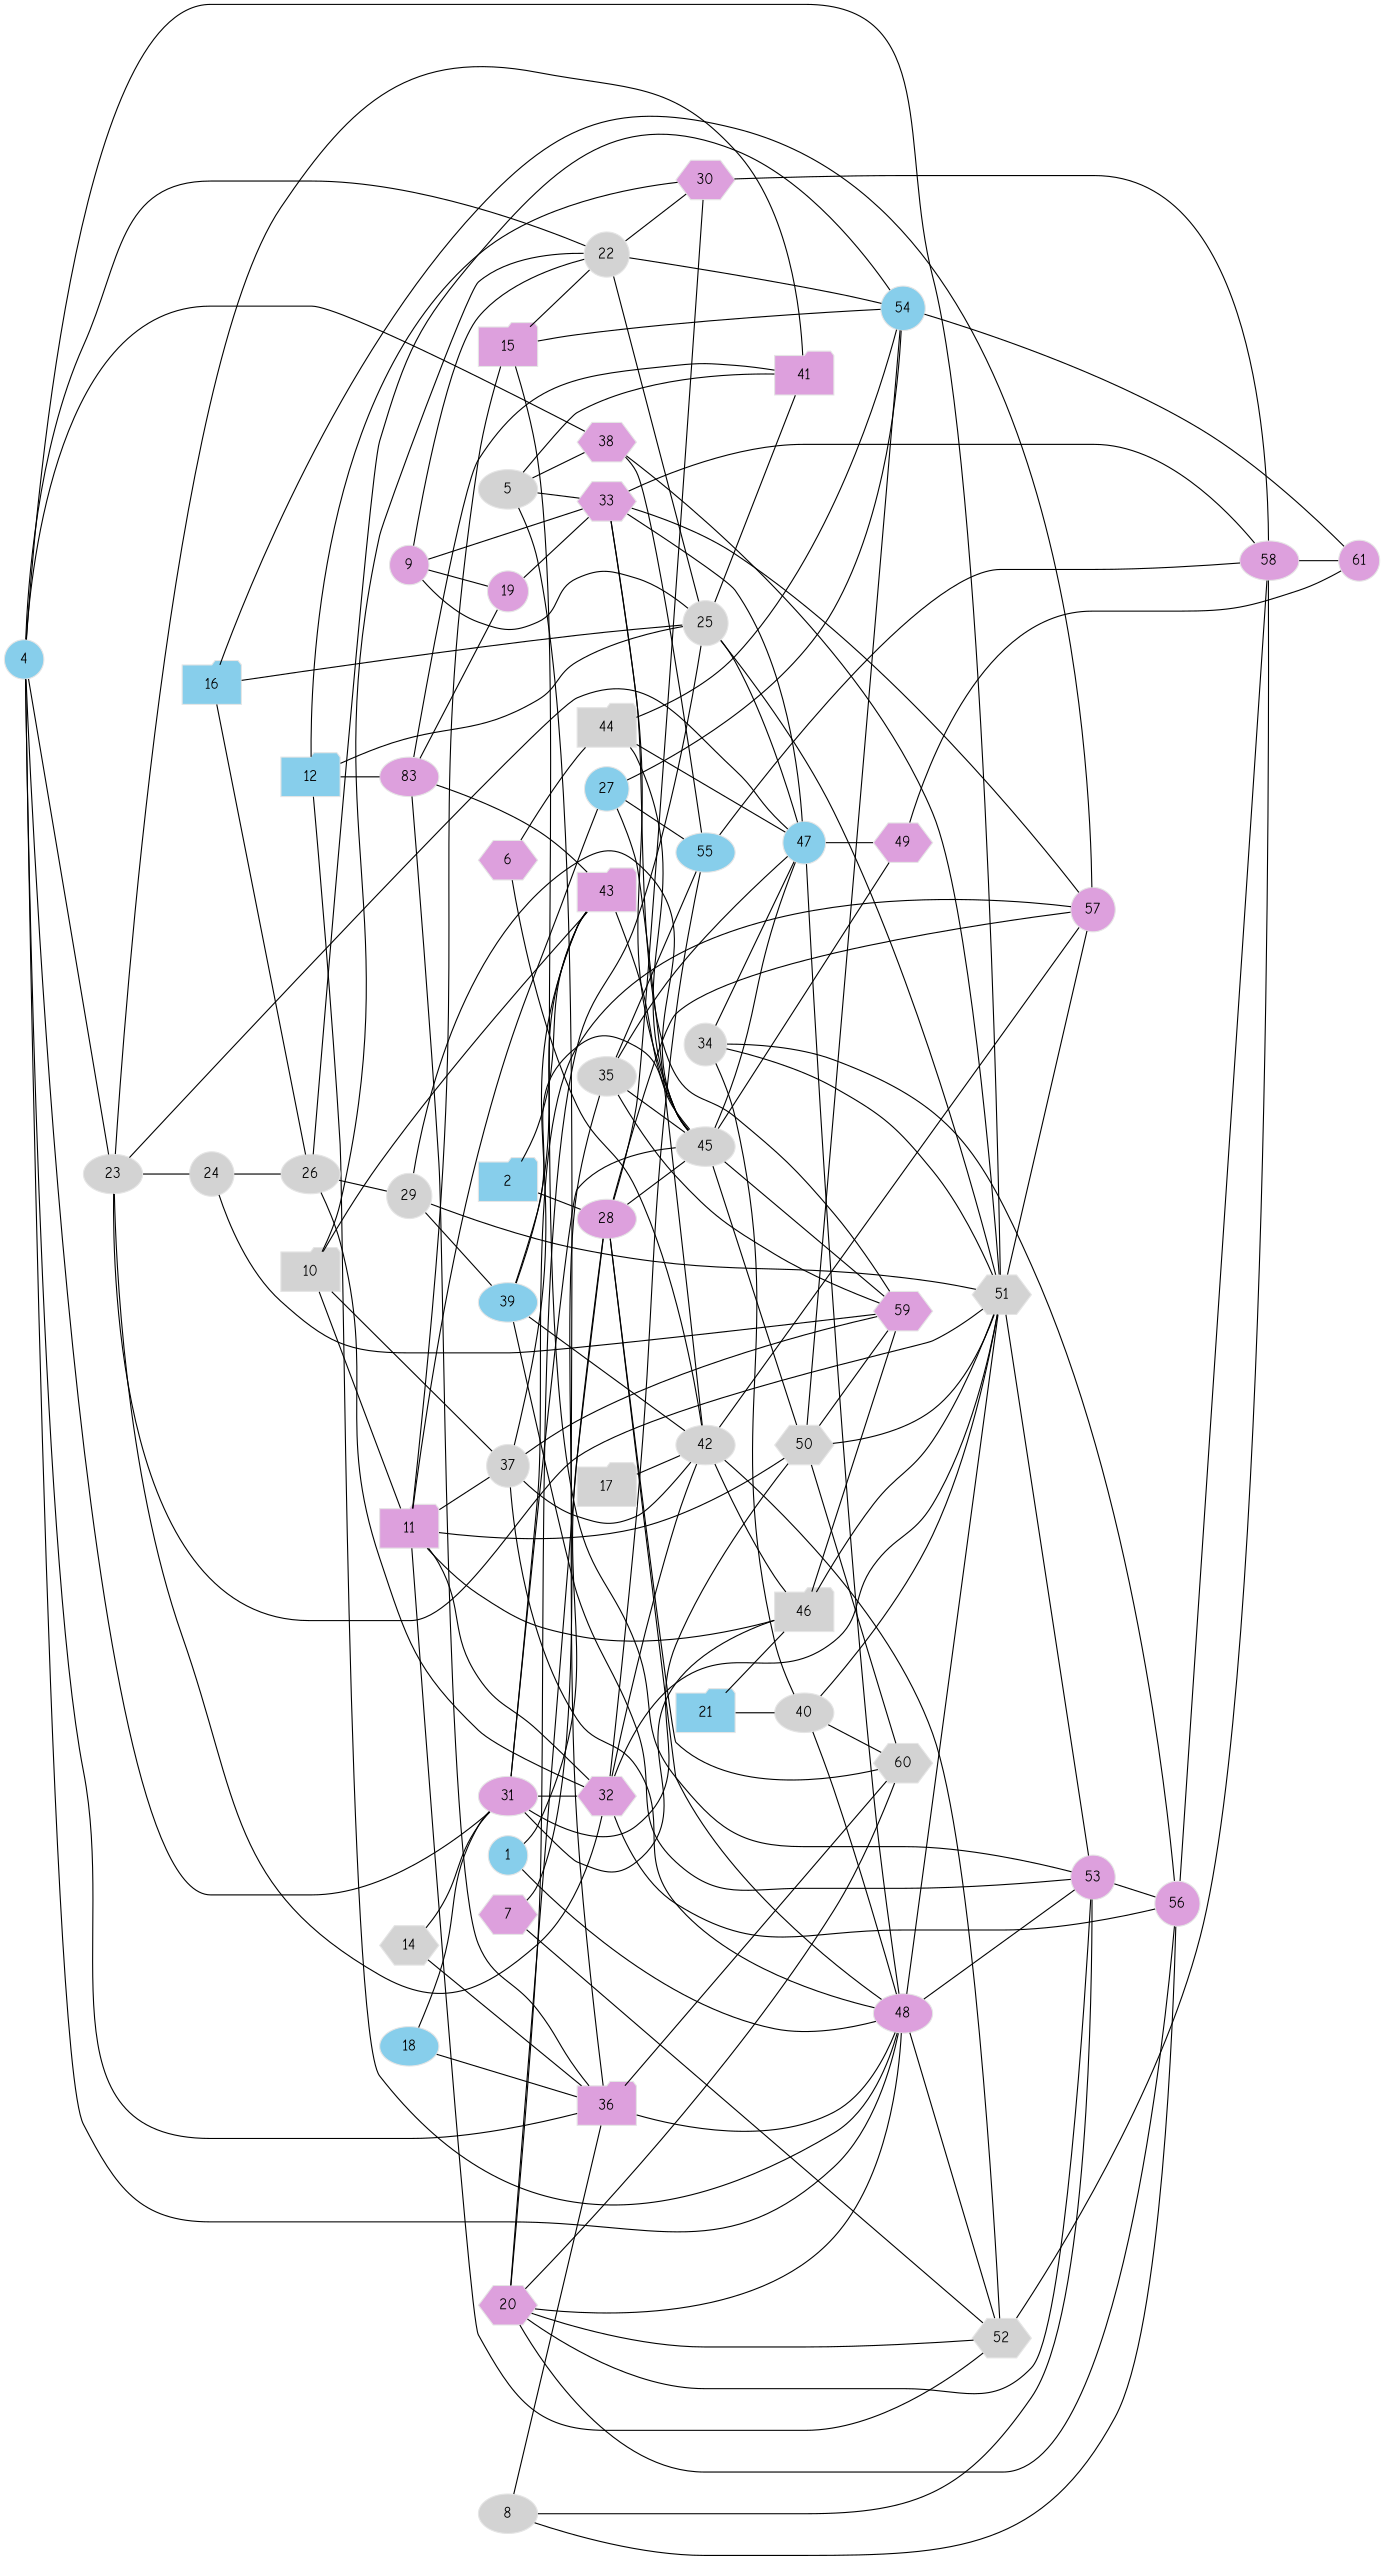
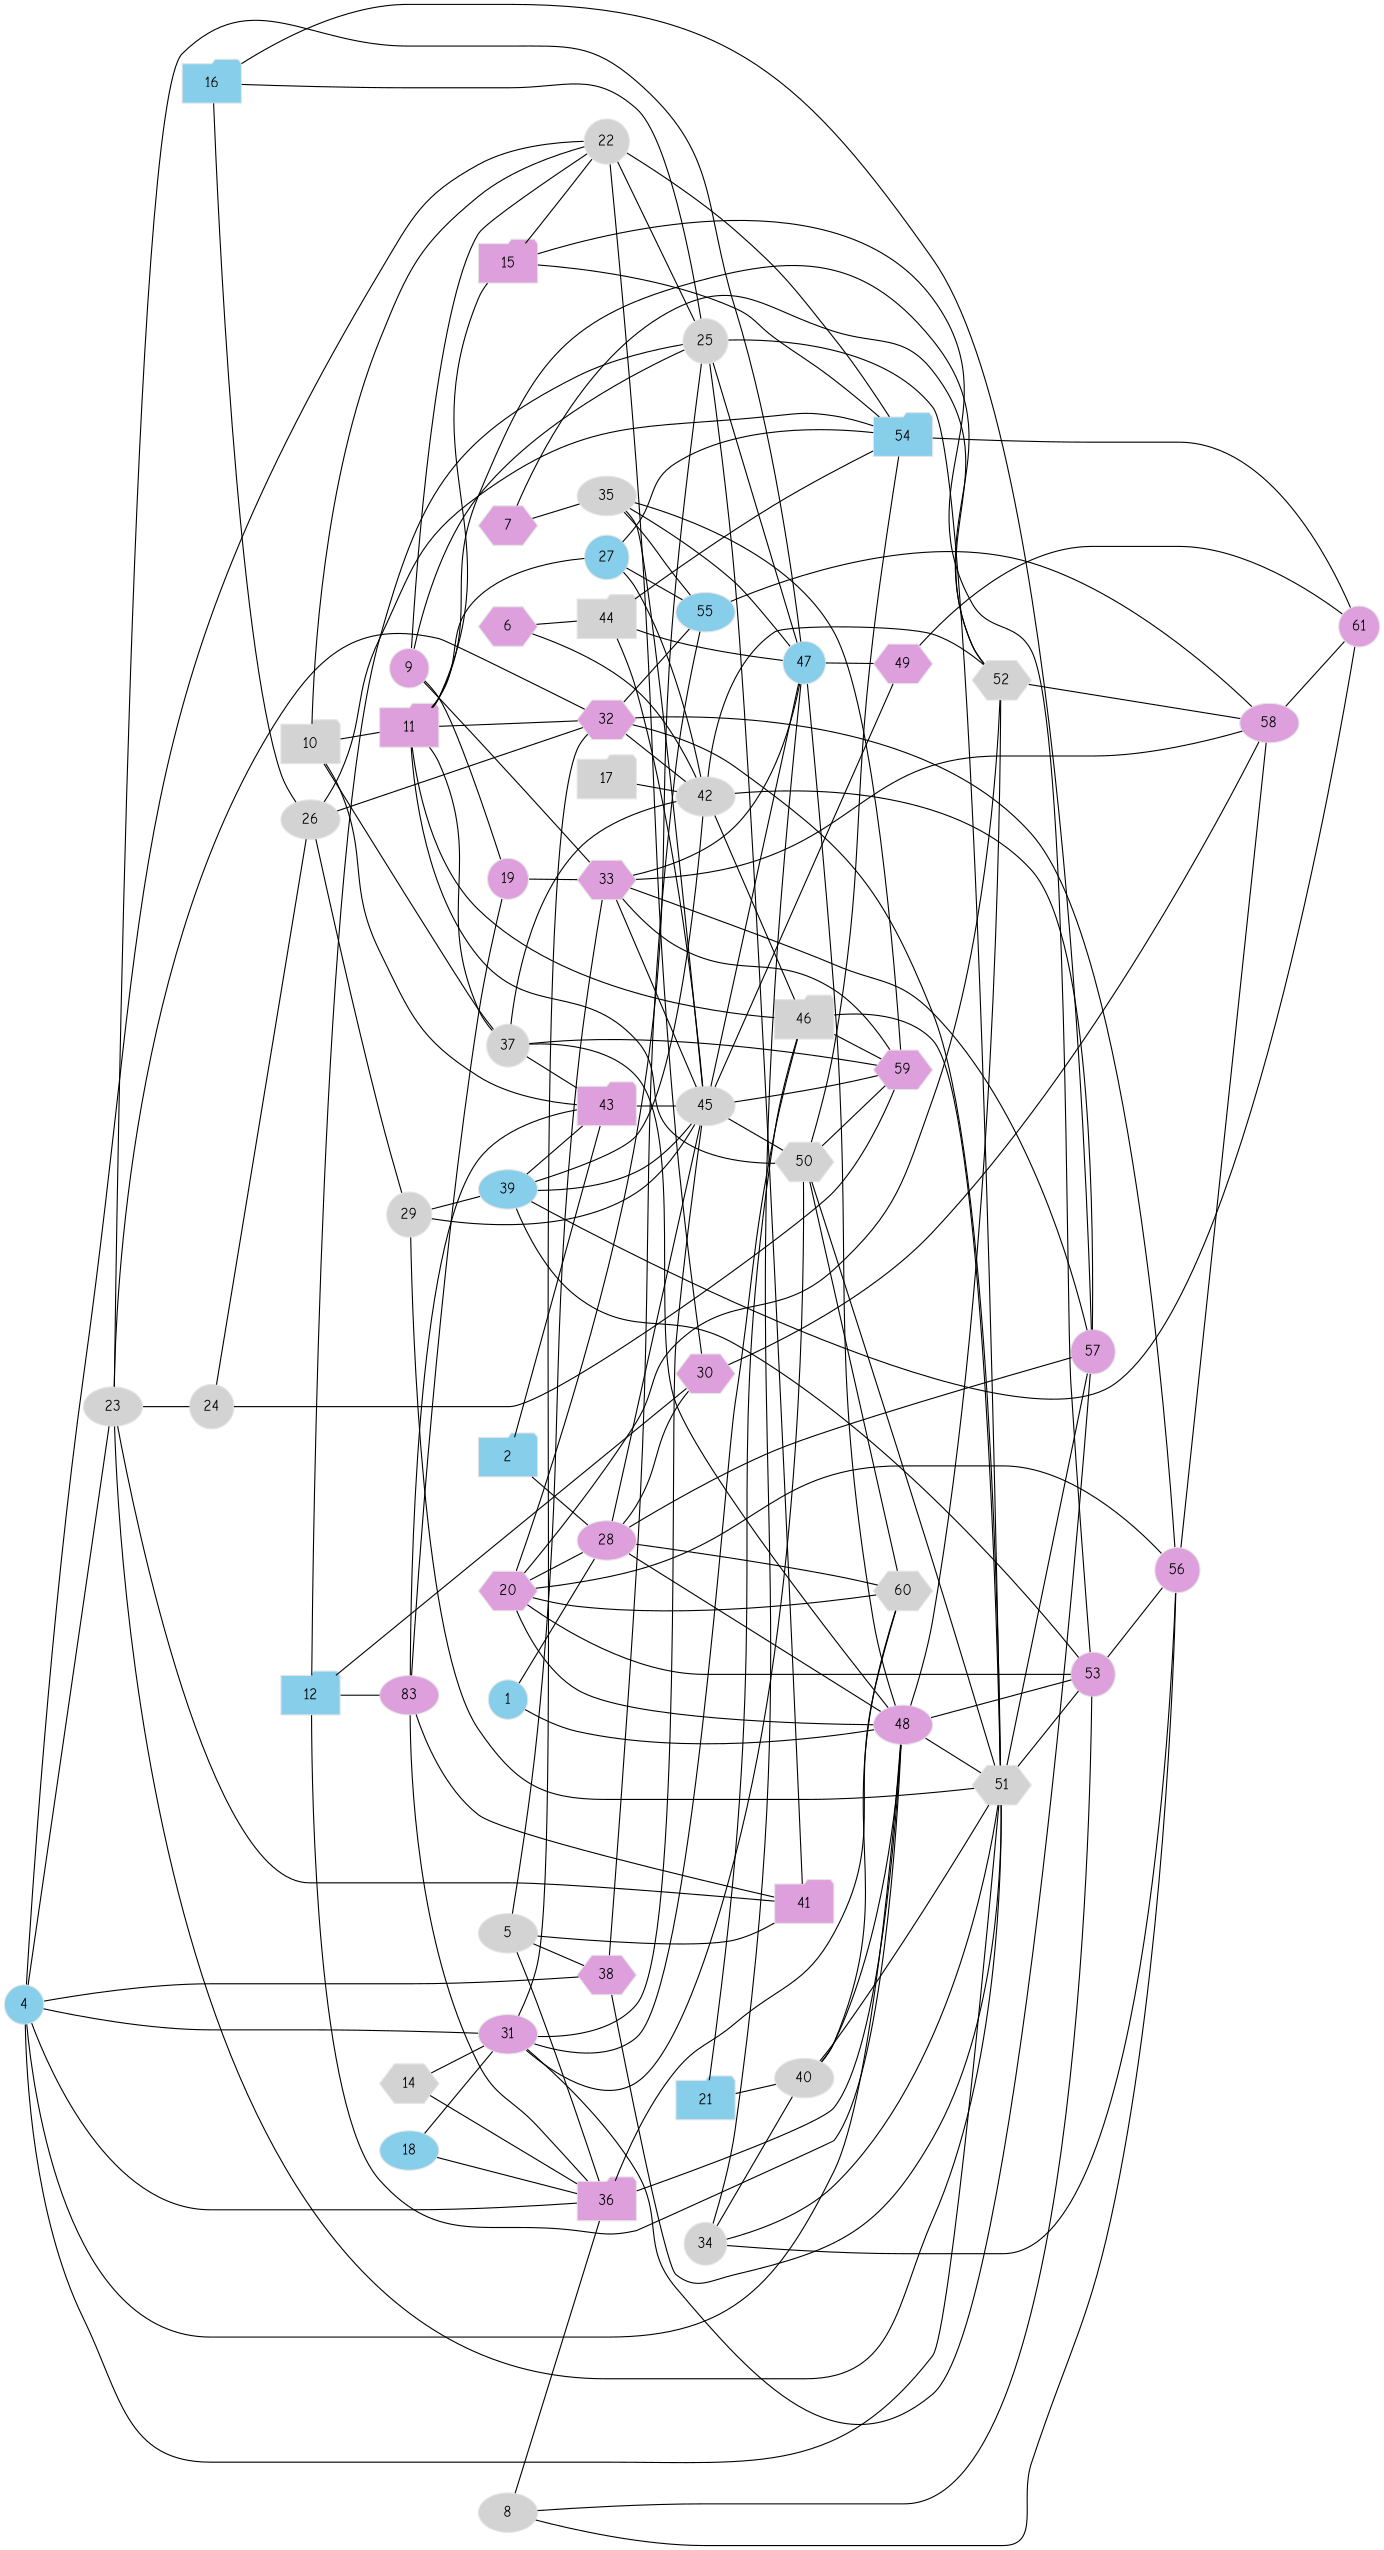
node "54": shape circle -> folder
edge "61" -- "39": added
